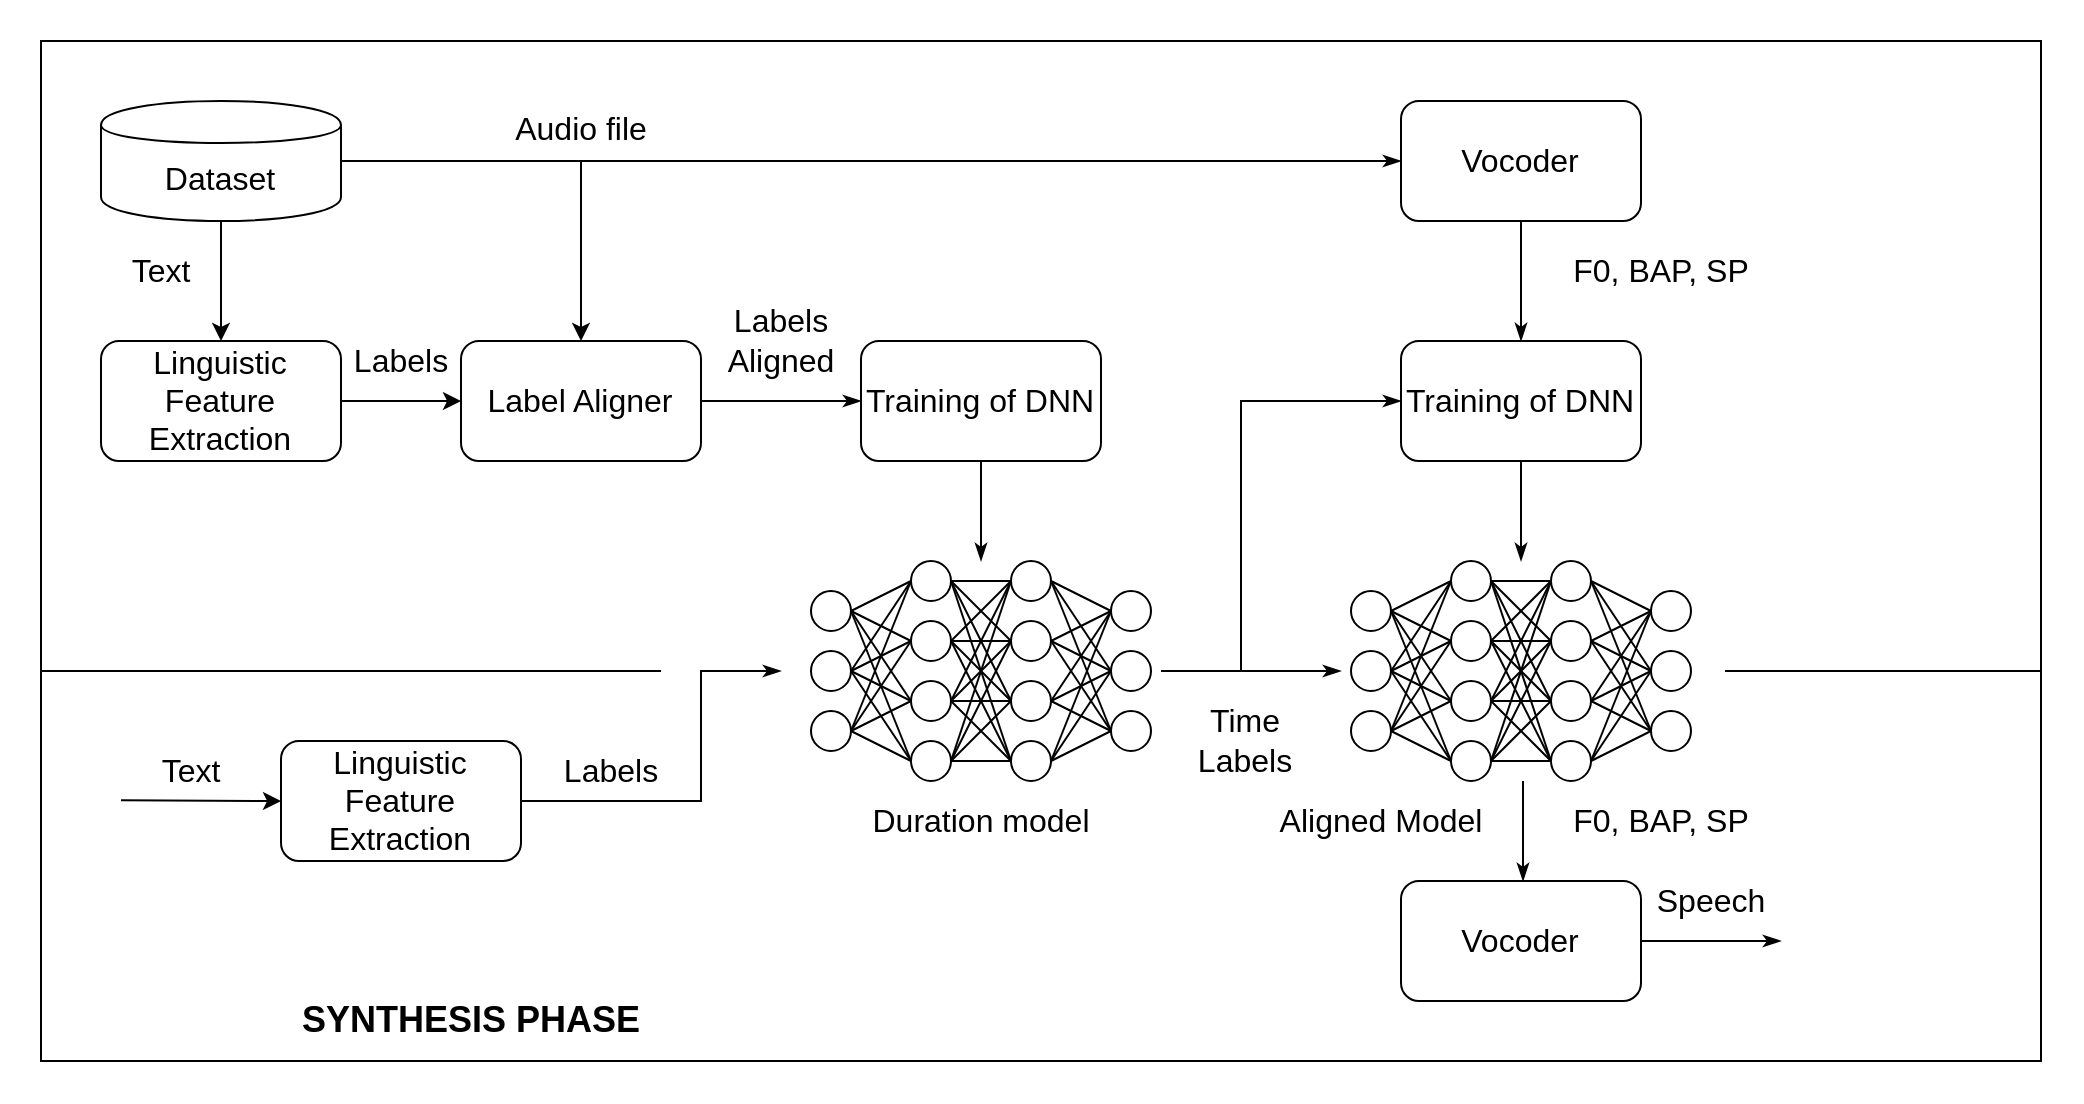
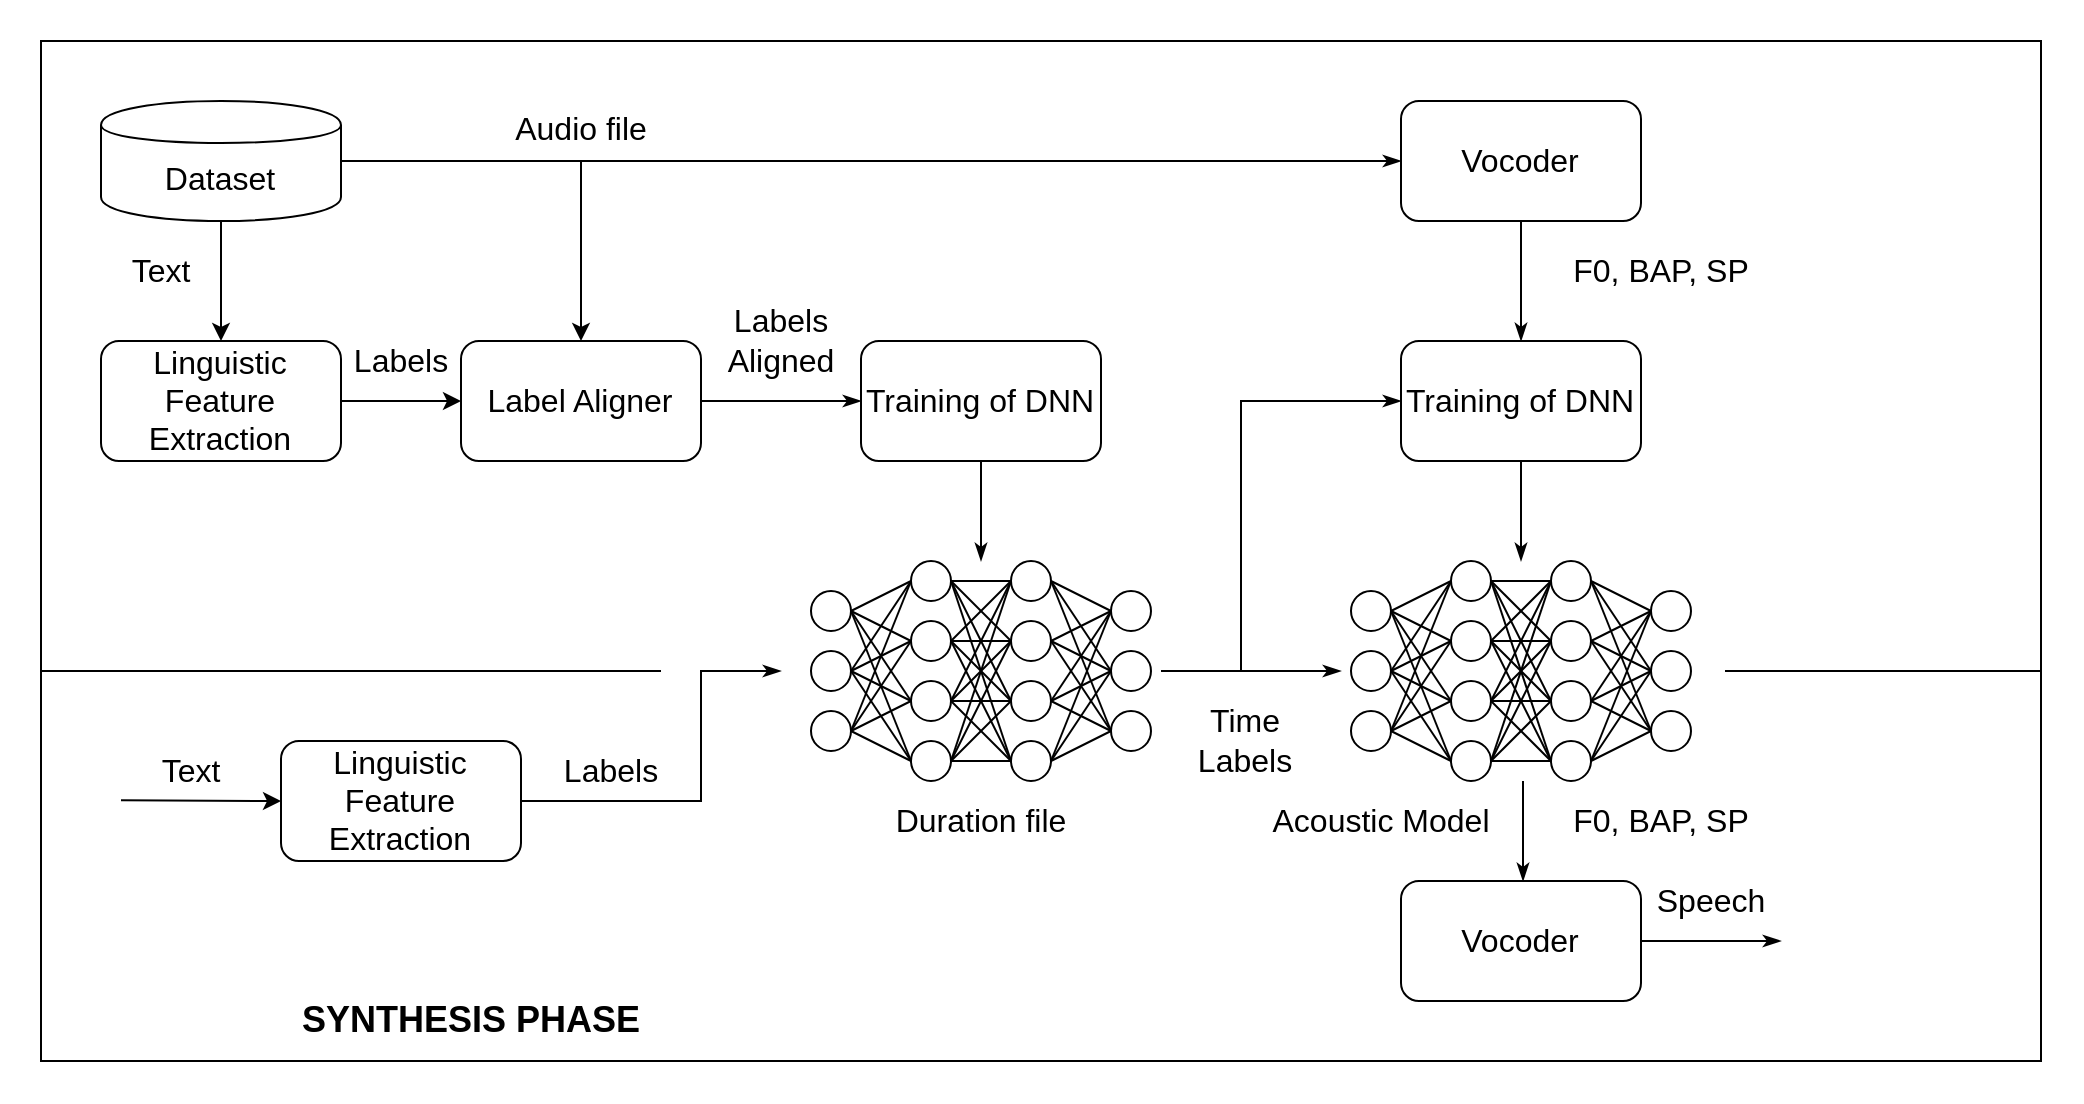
node "Duration model": label "Duration model" -> "Duration file"
node "Aligned Model": label "Aligned Model" -> "Acoustic Model"
